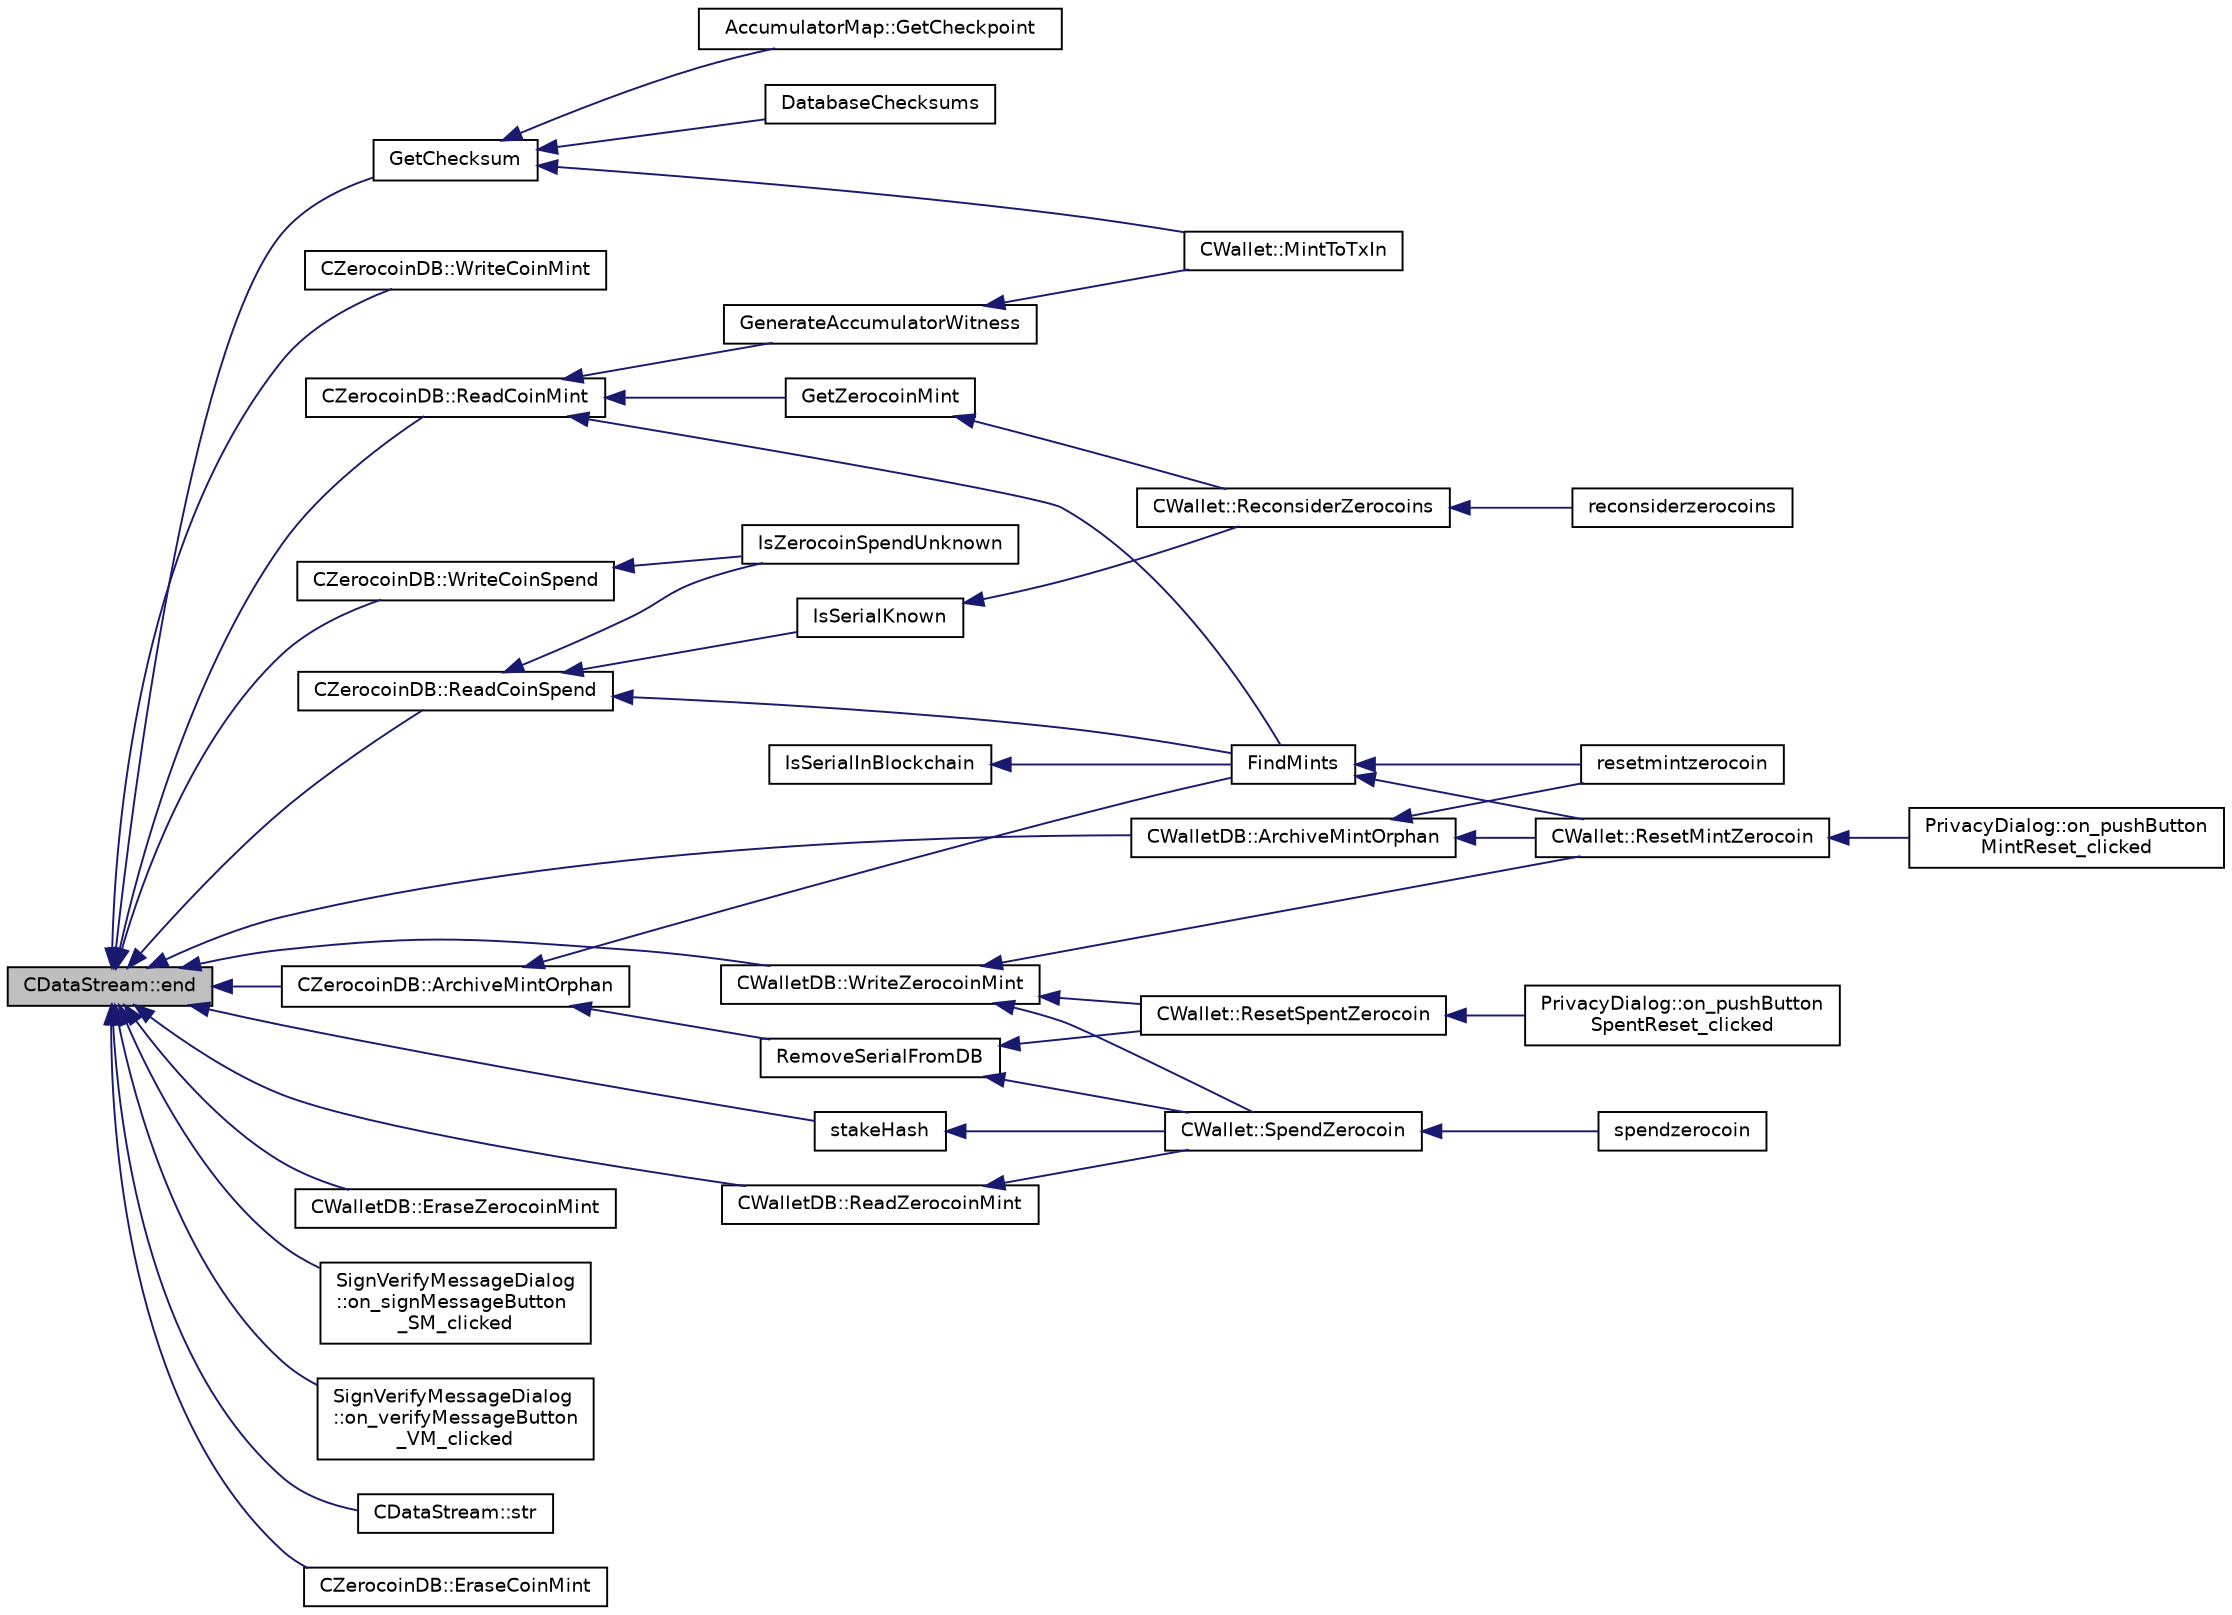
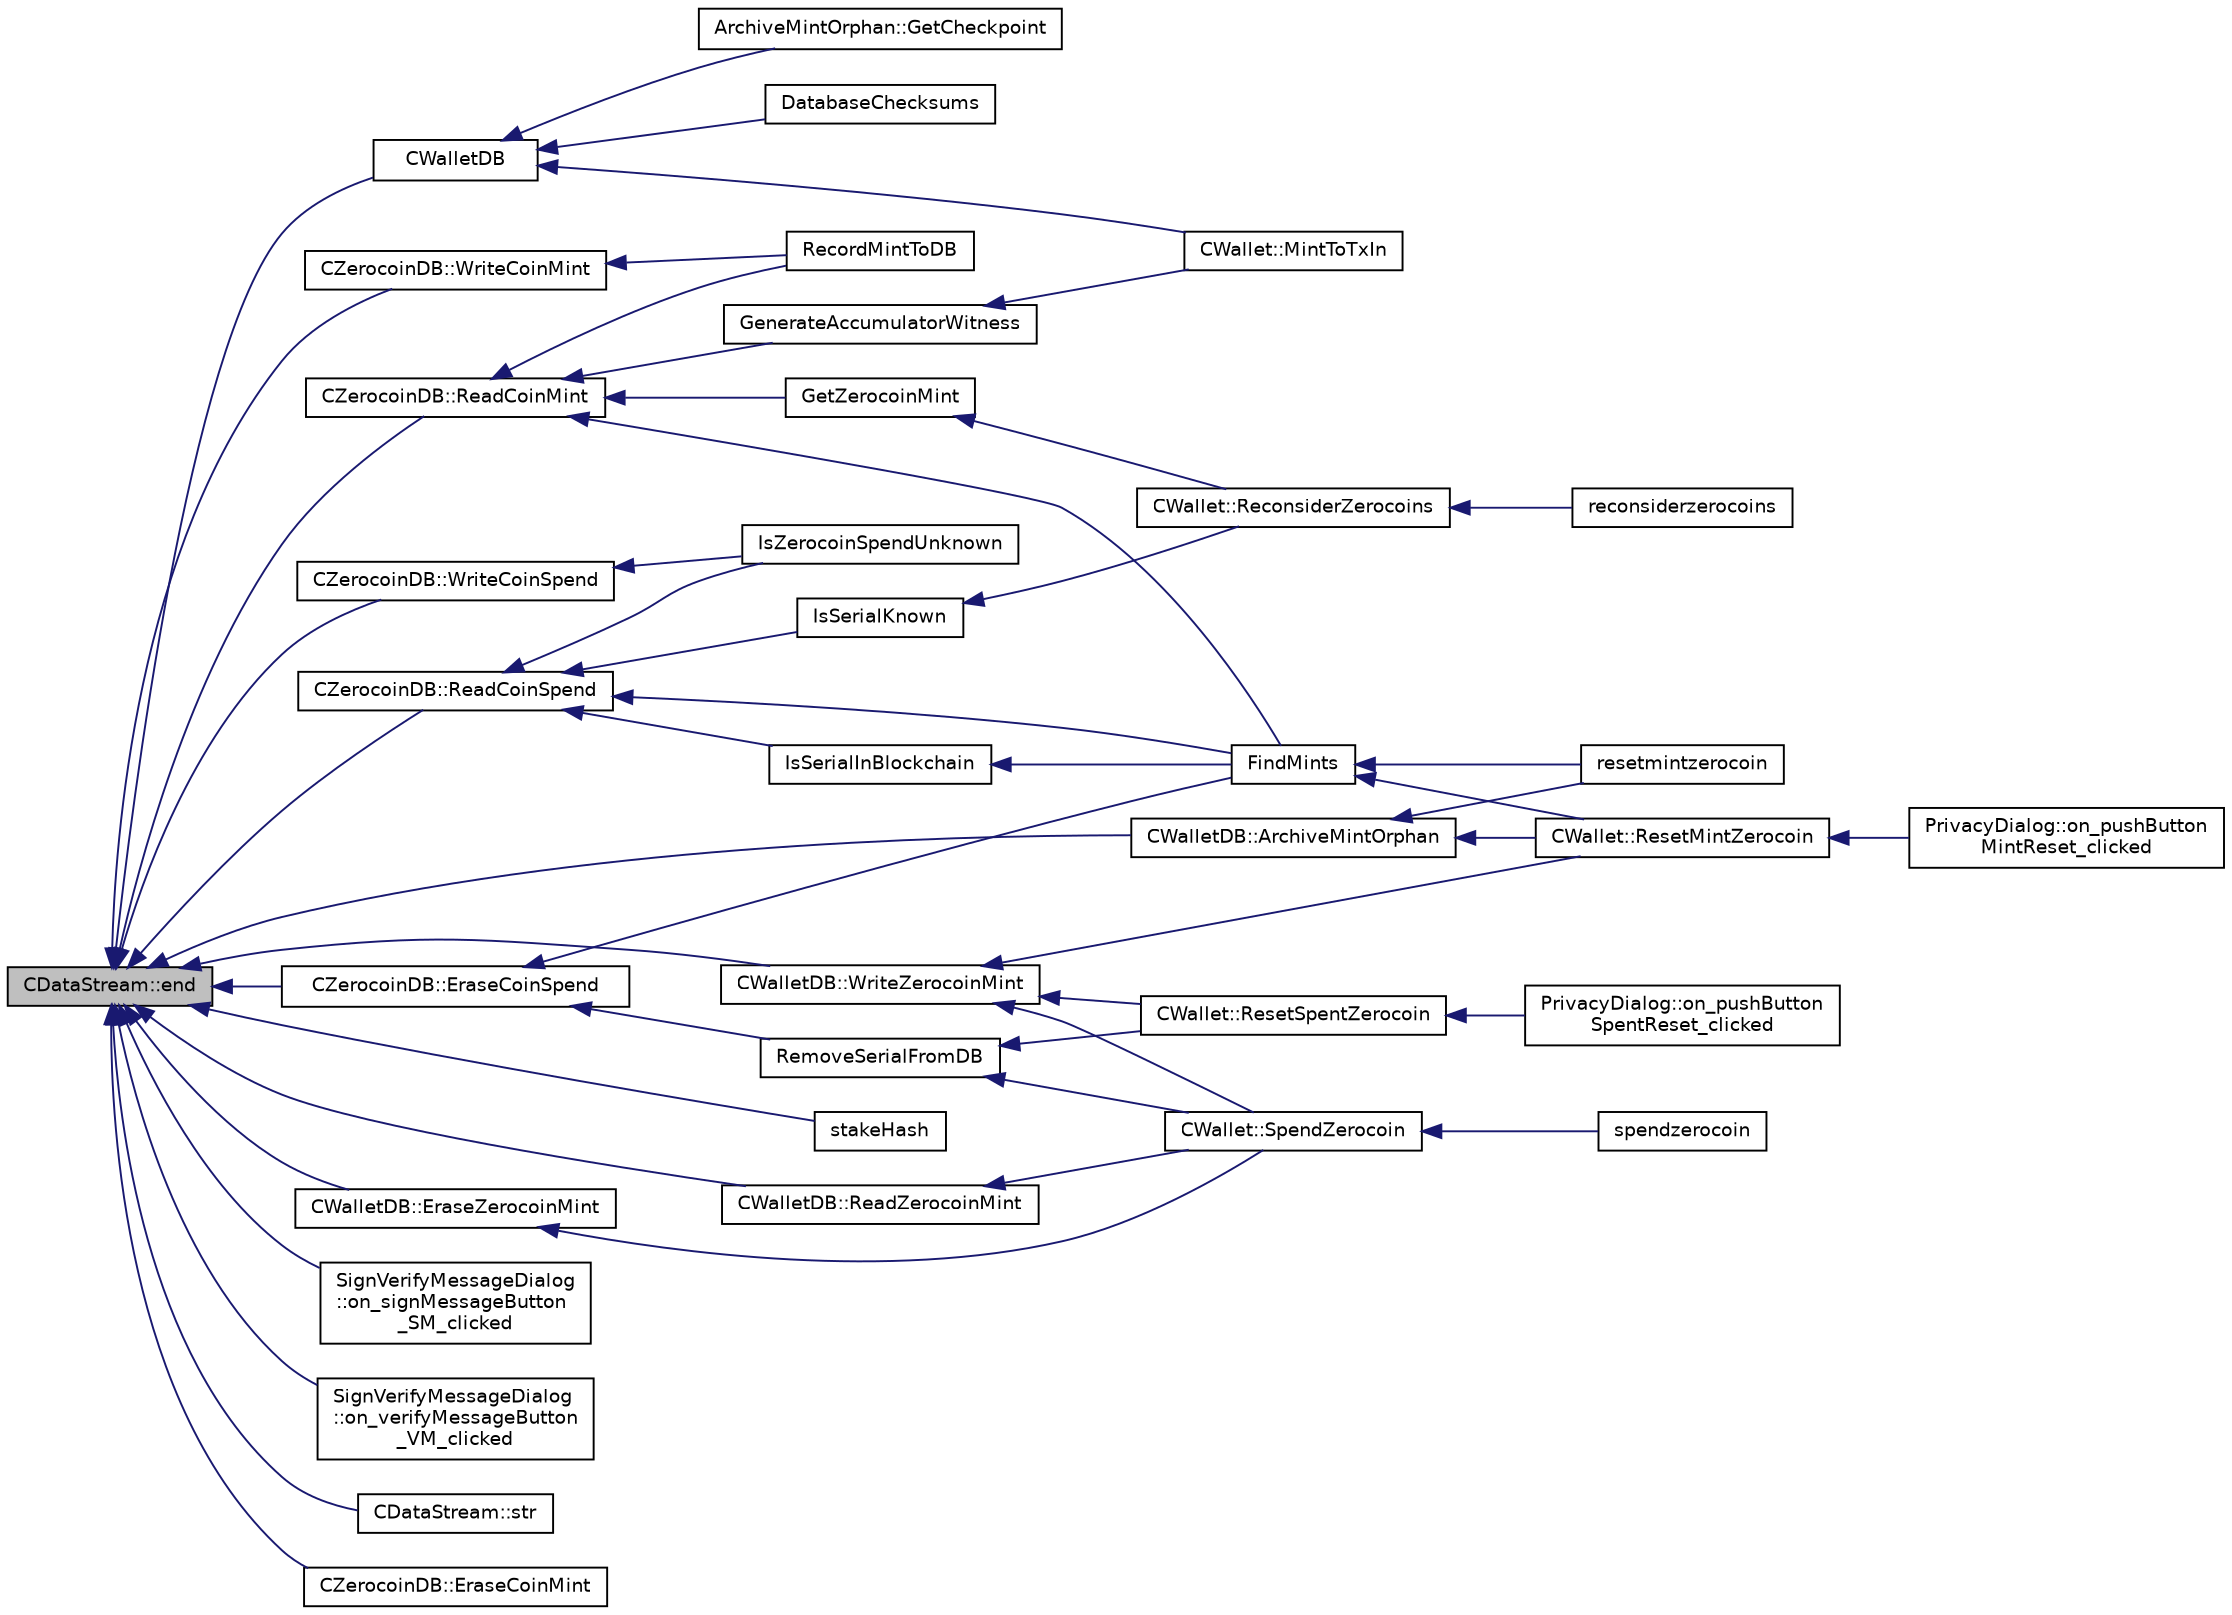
node "AccumulatorMap::GetCheckpoint": label "AccumulatorMap::GetCheckpoint" -> "ArchiveMintOrphan::GetCheckpoint"
node "GetChecksum": label "GetChecksum" -> "CWalletDB"
node "RecordMintToDB": added
edge "IsSerialInBlockchain" -> "CZerocoinDB::ReadCoinSpend": added
node "CZerocoinDB::ArchiveMintOrphan": label "CZerocoinDB::ArchiveMintOrphan" -> "CZerocoinDB::EraseCoinSpend"
edge "CWallet::SpendZerocoin" -> "stakeHash": now "CWallet::SpendZerocoin" -> "CWalletDB::EraseZerocoinMint"
